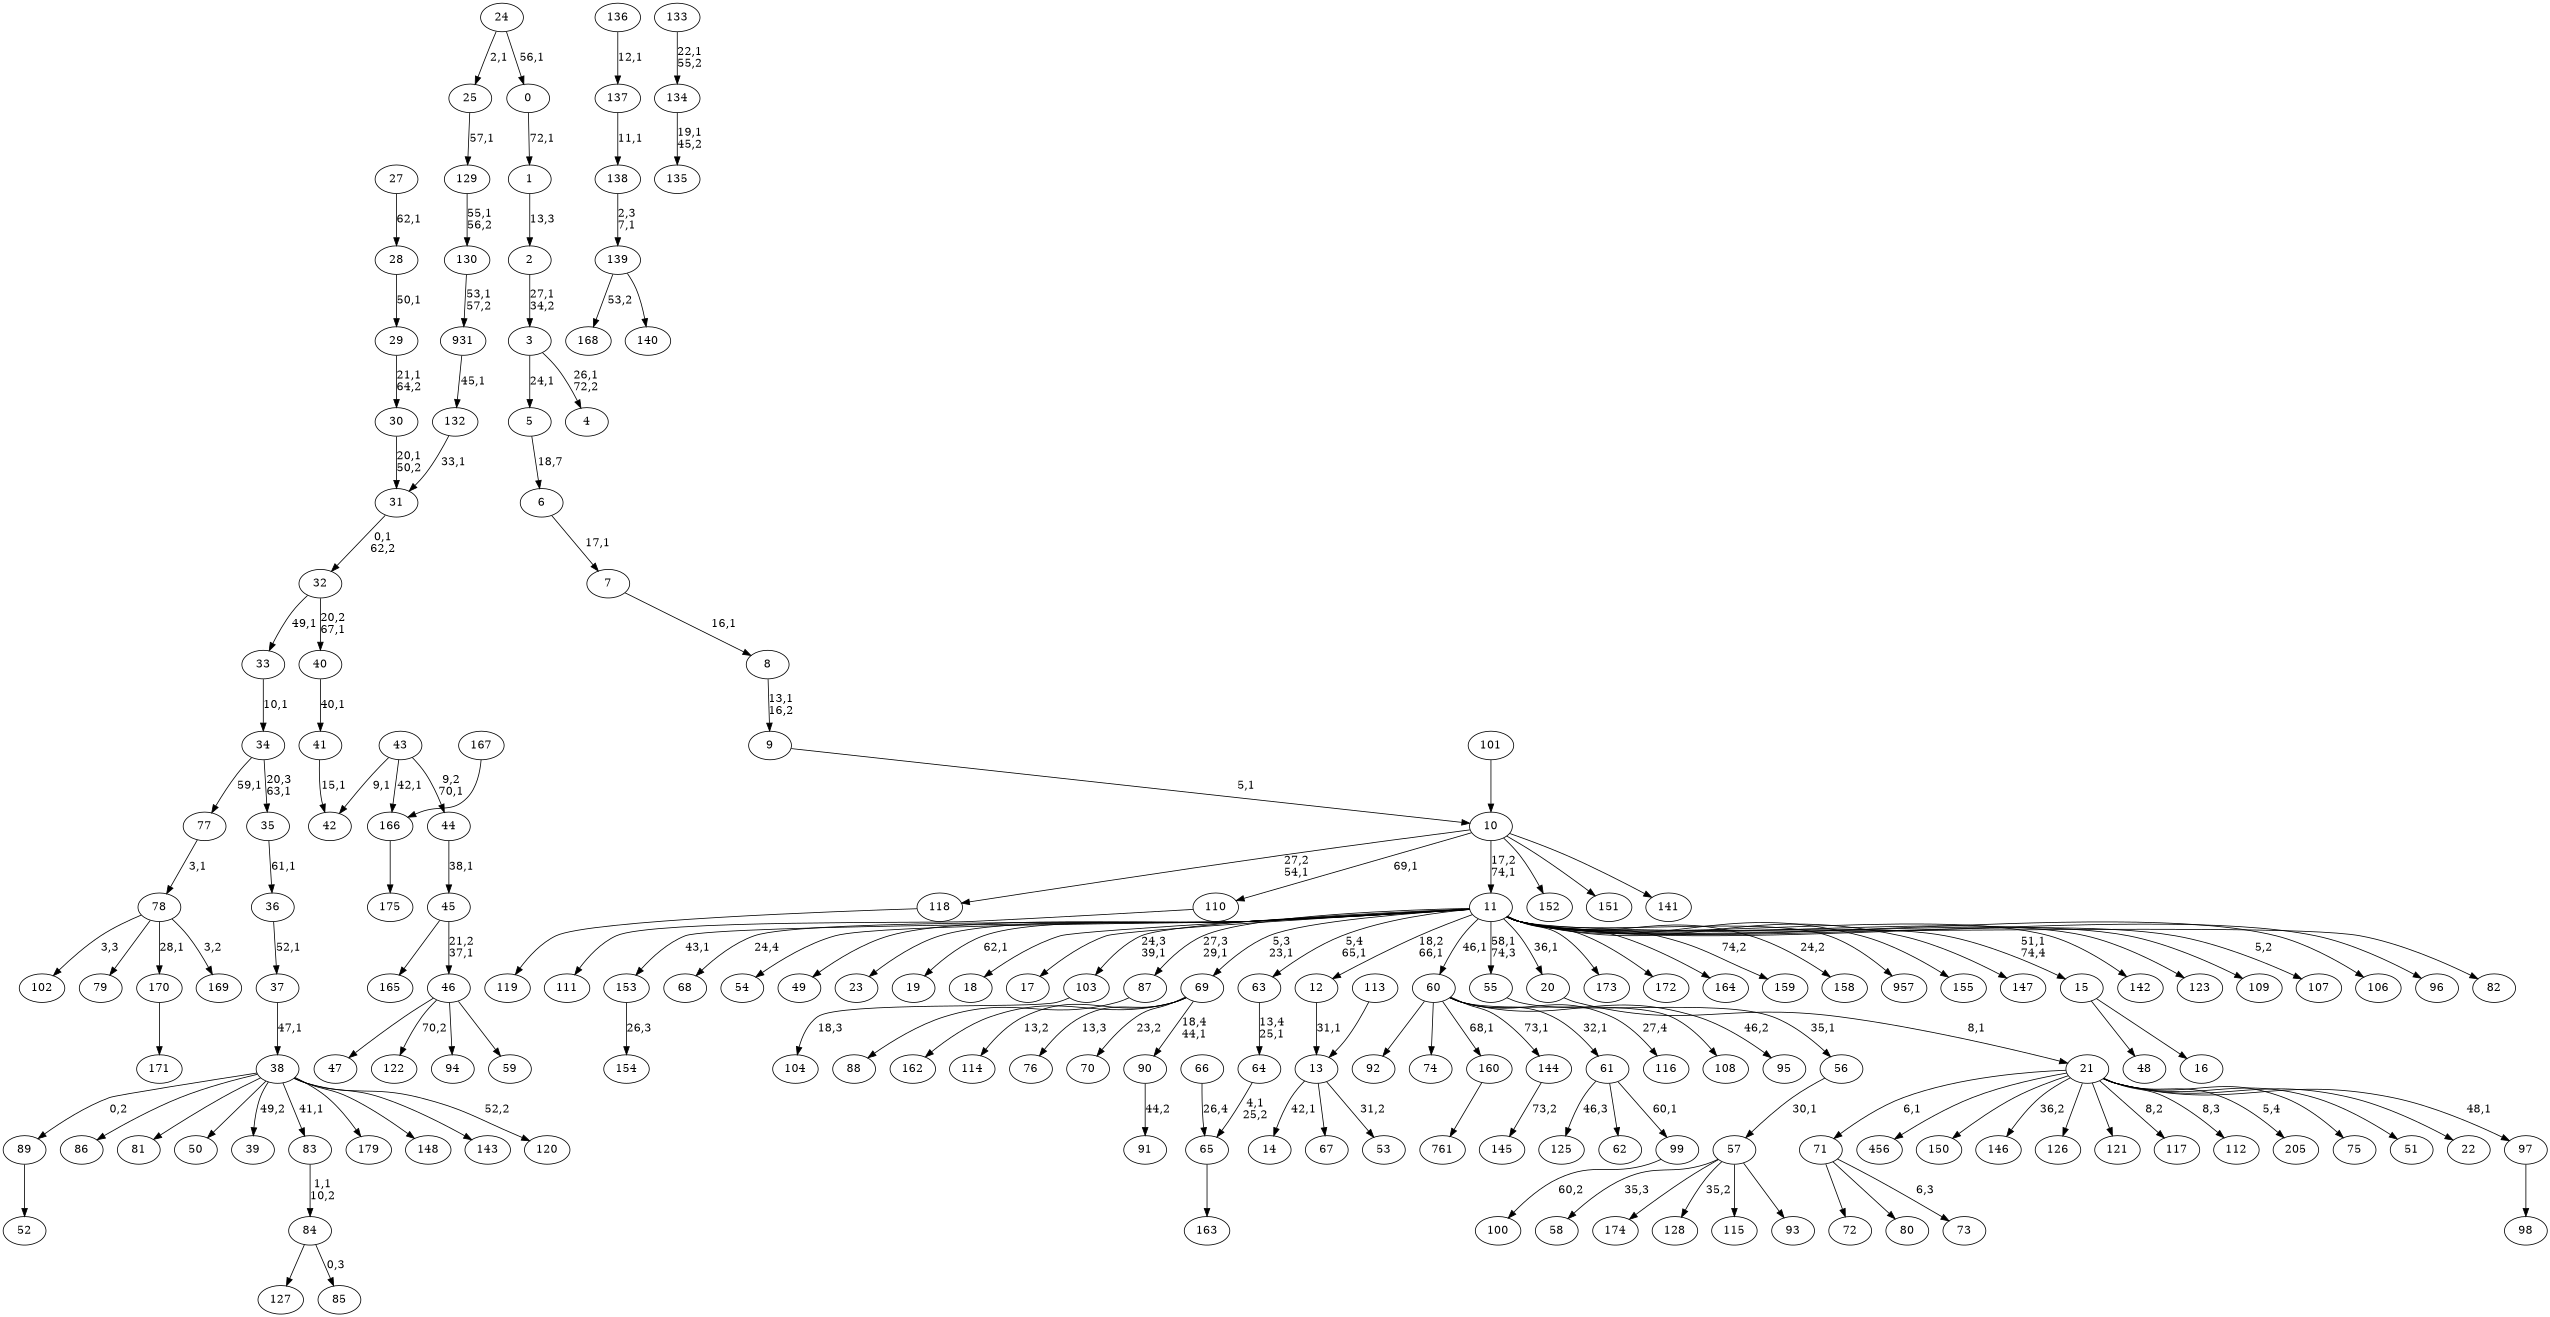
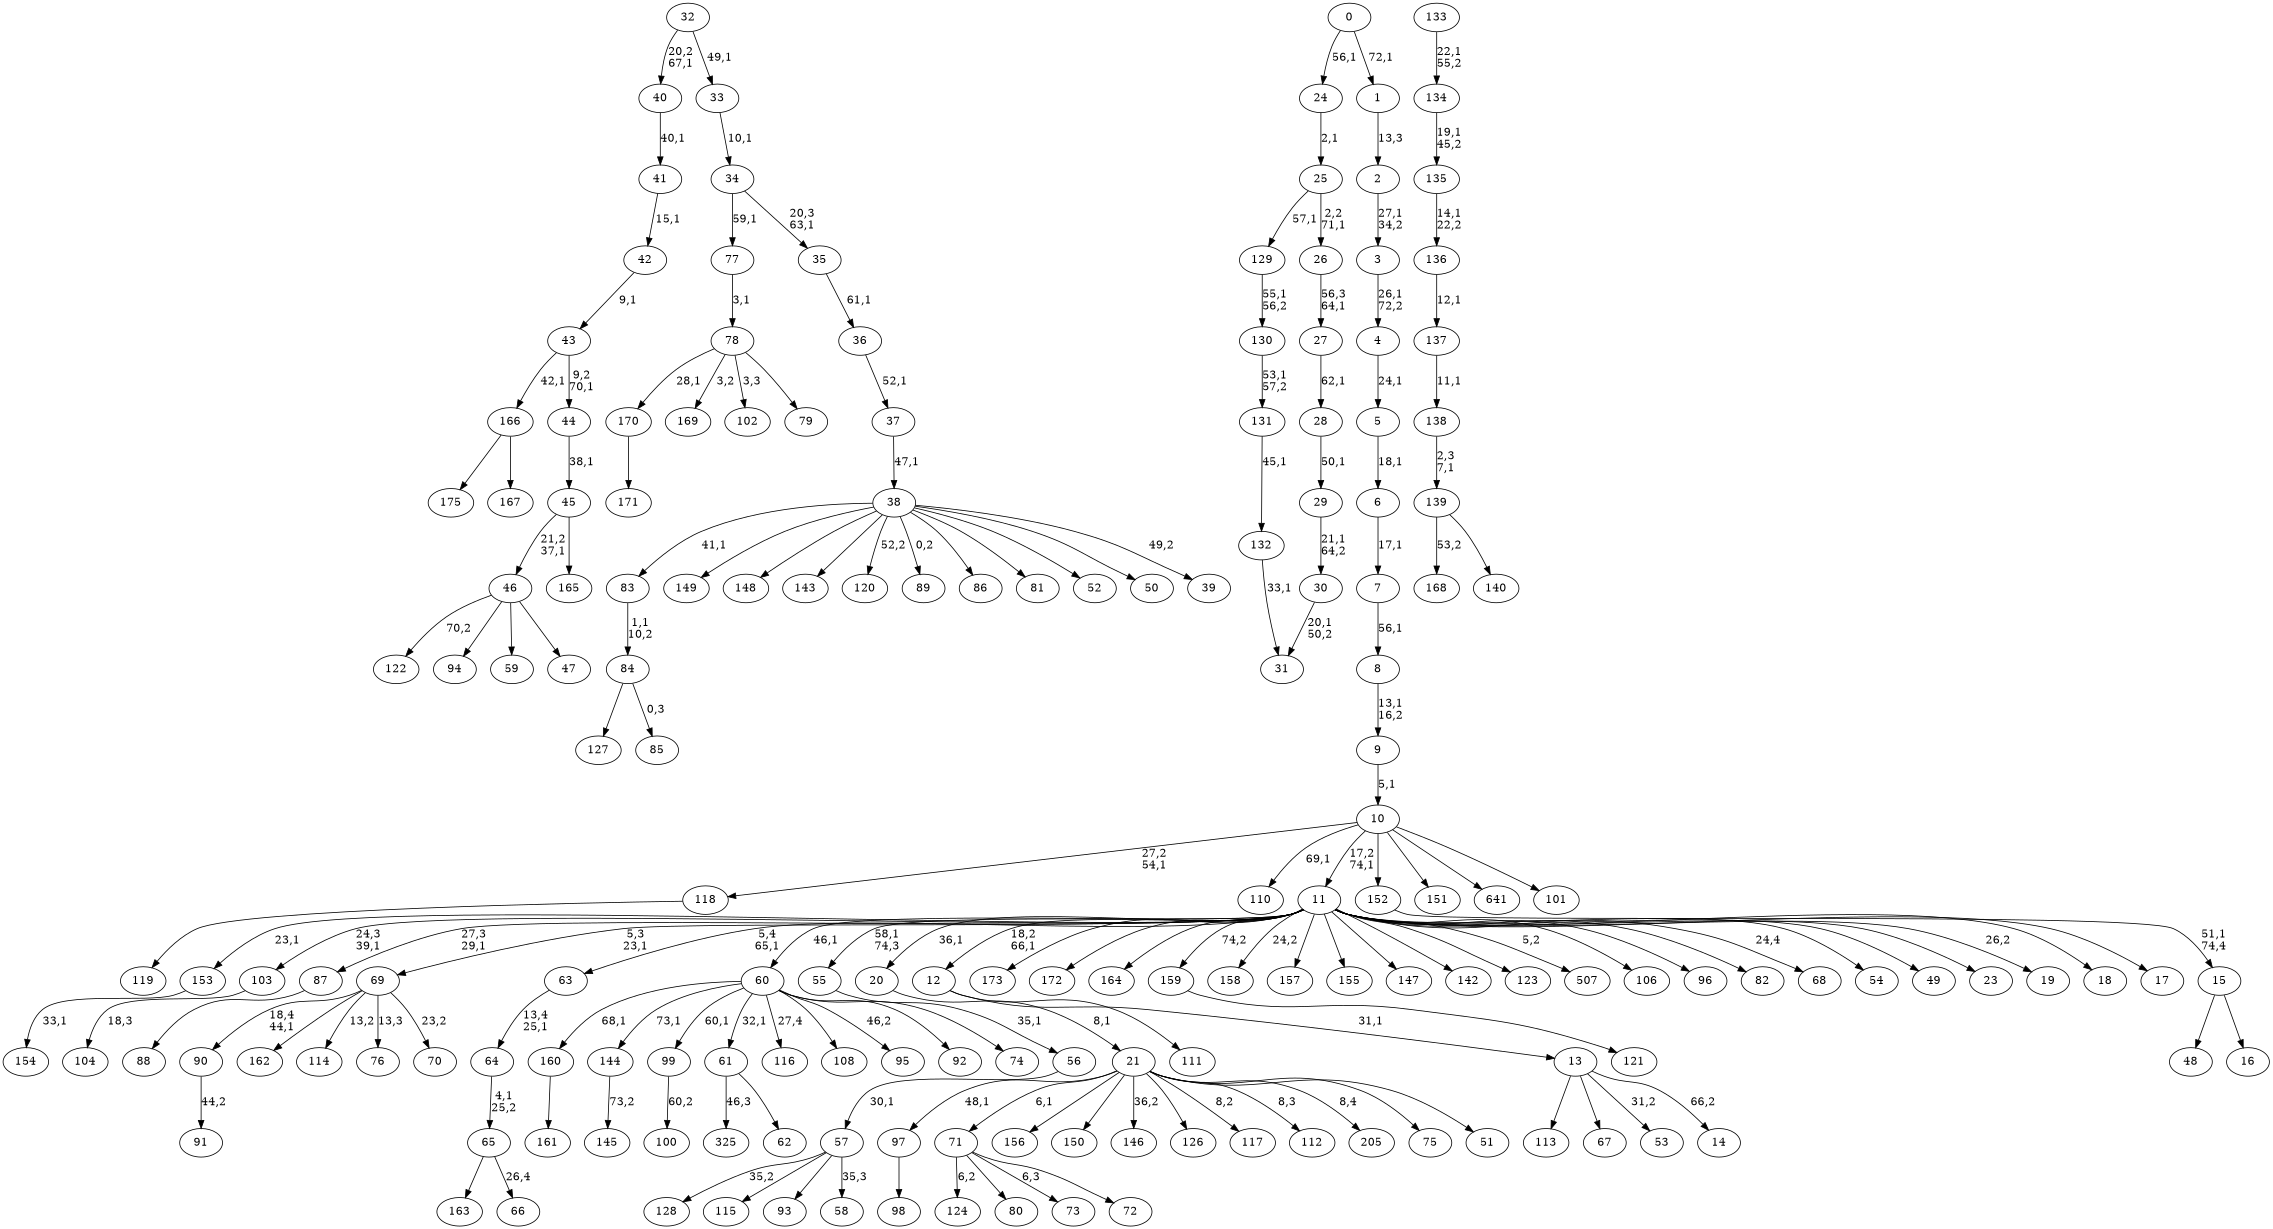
edge "24" -> "0": reversed
edge "135" -> "136": added, label "14,1 22,2"
node "26": added
node "931": label "931" -> "131"
edge "3" -> "5": now "4" -> "5"
edge "5" -> "6": label "18,7" -> "18,1"
edge "31" -> "32": removed, label "0,1 62,2"
edge "7" -> "8": label "16,1" -> "56,1"
edge "43" -> "42": reversed
edge "101" -> "10": reversed
edge "167" -> "166": reversed
node "141": label "141" -> "641"
edge "110" -> "111": now "12" -> "111"
edge "11" -> "15": now "152" -> "15"
edge "11" -> "153": label "43,1" -> "23,1"
edge "11" -> "19": label "62,1" -> "26,2"
node "957": label "957" -> "157"
node "109": removed
node "107": label "107" -> "507"
edge "113" -> "13": reversed
edge "153" -> "154": label "26,3" -> "33,1"
edge "66" -> "65": reversed
edge "21" -> "121": now "159" -> "121"
edge "61" -> "99": now "60" -> "99"
edge "13" -> "14": label "42,1" -> "66,2"
edge "21" -> "205": label "5,4" -> "8,4"
node "179": label "179" -> "149"
node "761": label "761" -> "161"
node "125": label "125" -> "325"
node "456": label "456" -> "156"
node "22": removed
edge "89" -> "52": now "38" -> "52"
node "124": added
node "174": removed
